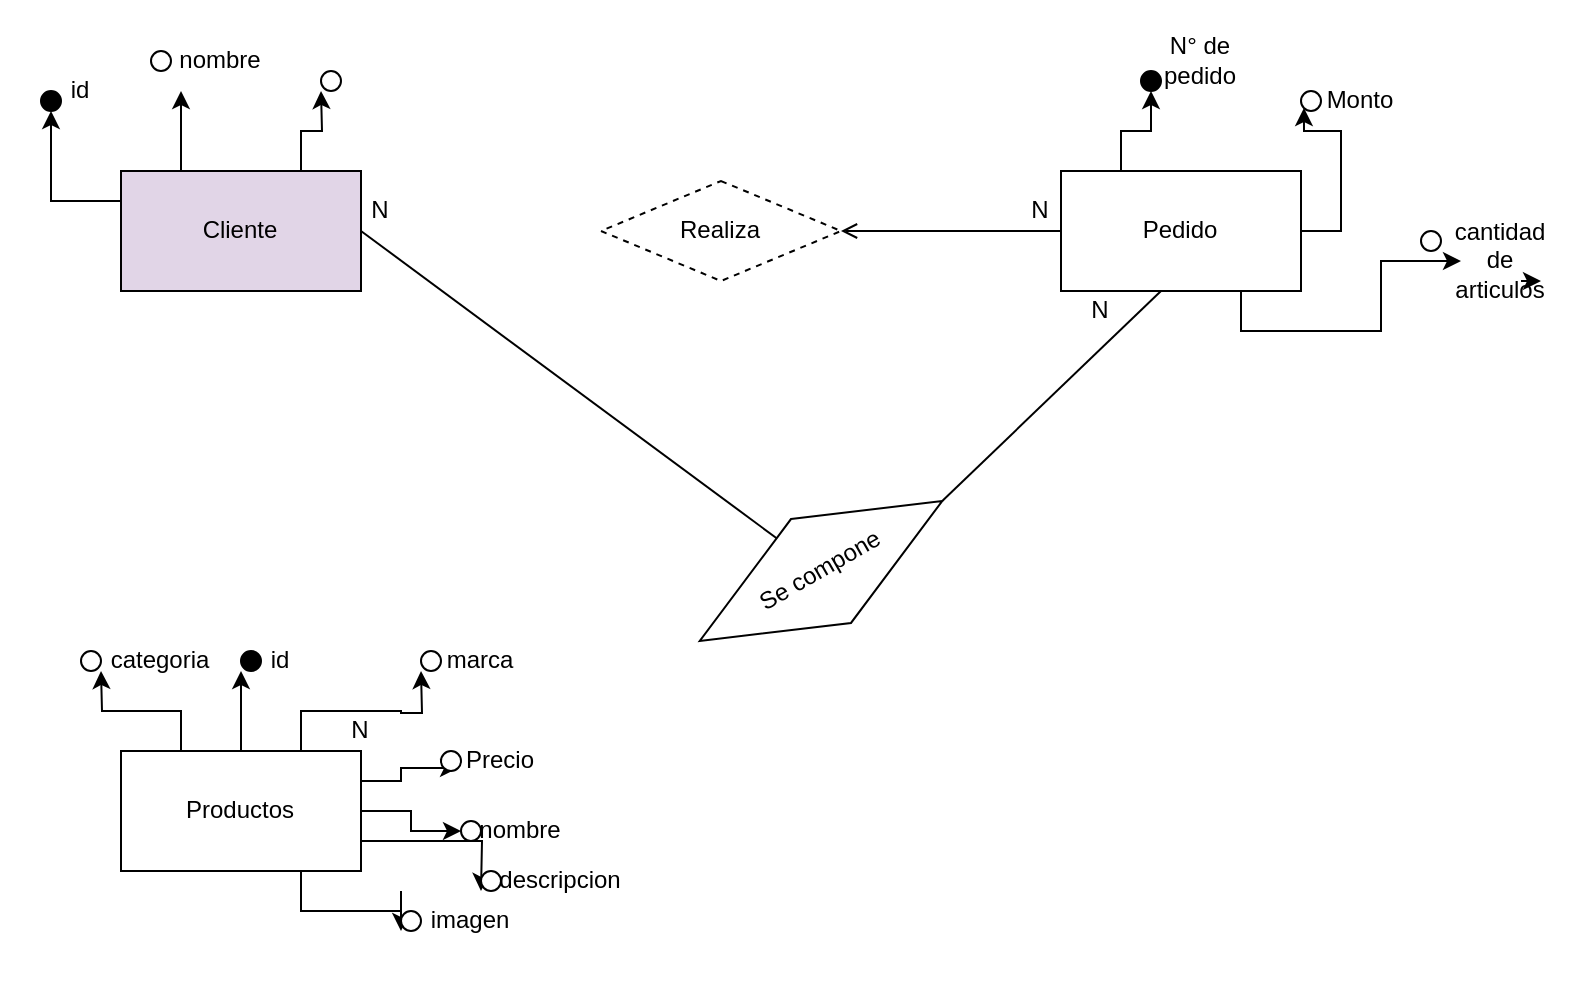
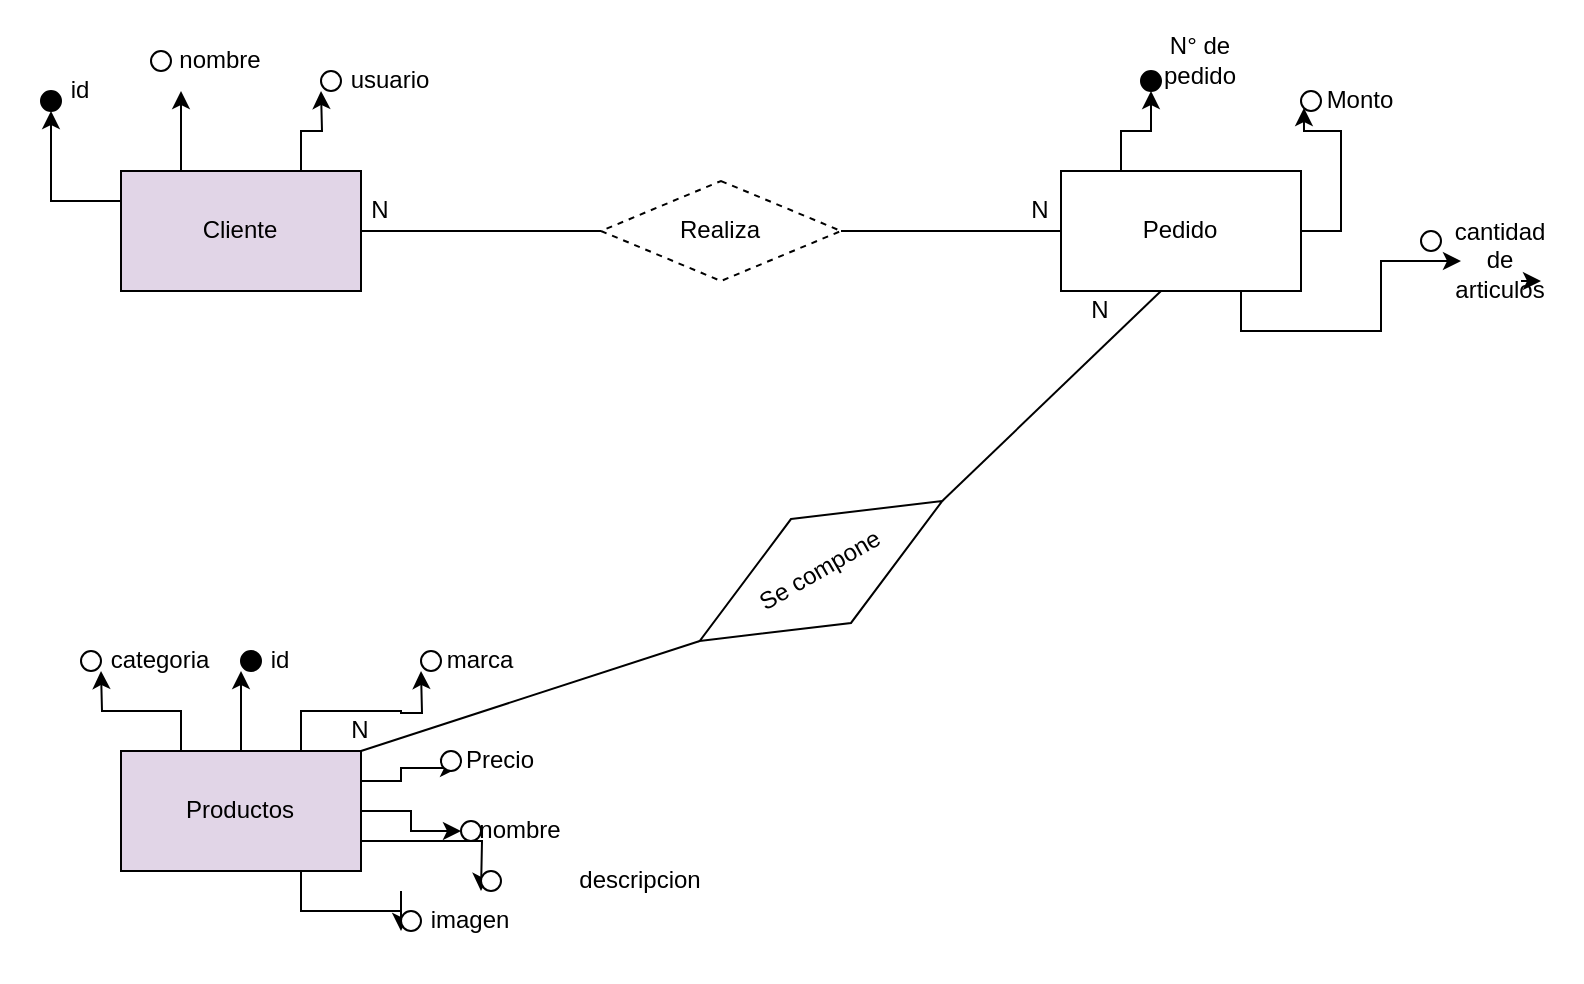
node "usuario": added
edge "Pedido" -> "Realiza": arrowhead open -> none
edge "Cliente" -- "Se compone": now "Cliente" -- "Realiza"
edge "Se compone" -- "Productos": added
node "Productos": fillcolor #ffffff -> #e1d5e7
node "descripcion": moved (561, 881) -> (641, 881)
